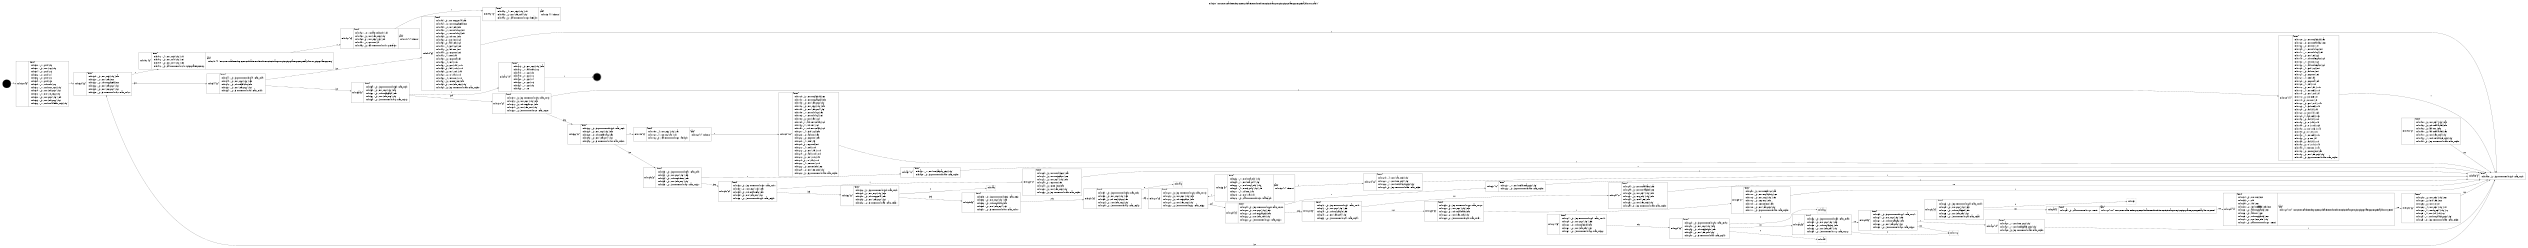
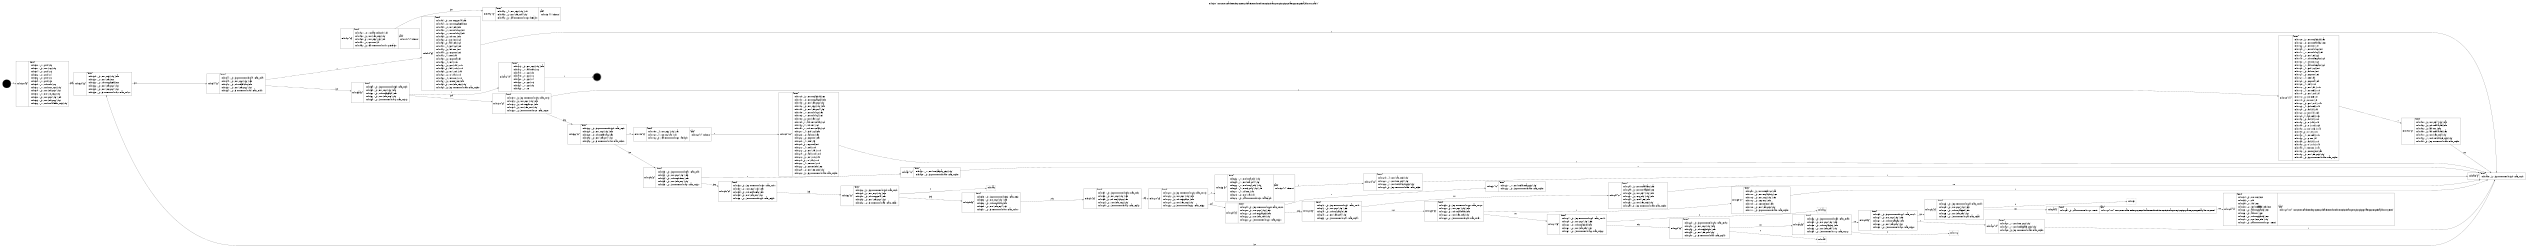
edge "0x401981 [23]" -> "0x401998 [15]": label " 1" -> " 307"
node "0x401972 [15]": removed
edge "0x401544 [22]" -> "0x40191f [83]": label " 307" -> " 1"
edge "0x401500 [45]" -> "0x40152d [23]": label " 1" -> " 309"
edge "0x40172e [144]" -> "0x401ade [5]": now "0x40172e [144]" -> "0x401900 [31]"
edge "0x401831 [12]" -> "0x401ade [5]": removed, label "1"
node "0x40183d [27]": removed
node "0x401a43": removed
edge "0x401858 [37]" -> "0x401610 [25]": reversed
node "0x4018dc [36]": removed
edge "0x40165b [25]" -> "0x401674 [25]": added, label "101"
edge "0x40168d [25]" -> "0x401a86": now "0x401674 [25]" -> "0x401a86"
edge "0x4016bf [25]" -> "0x401716": now "0x4016bf [25]" -> "0x4016d8 [25]"
